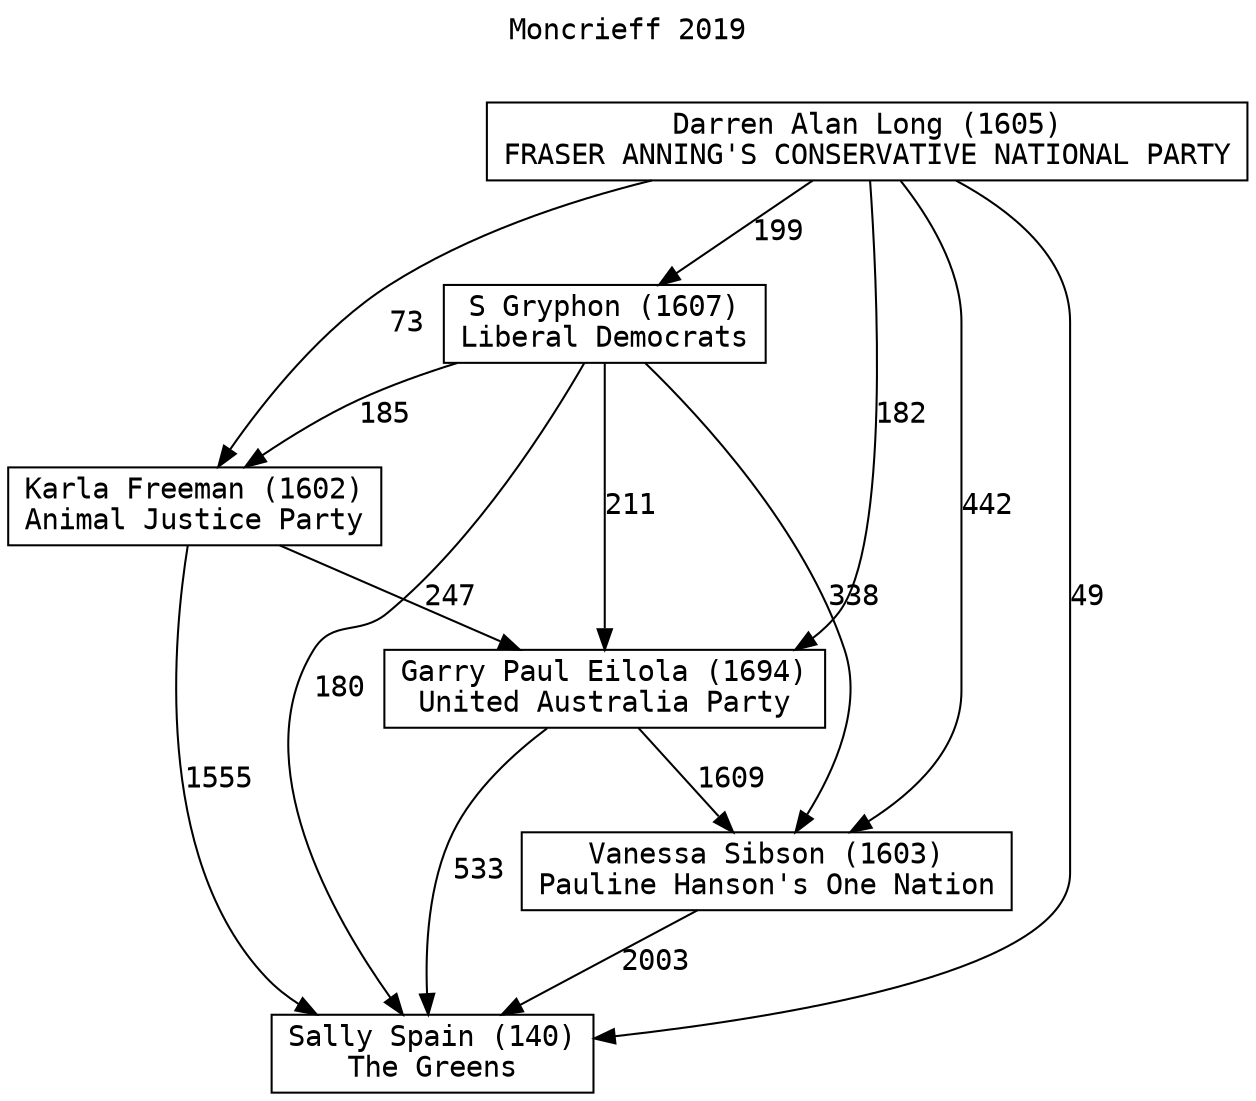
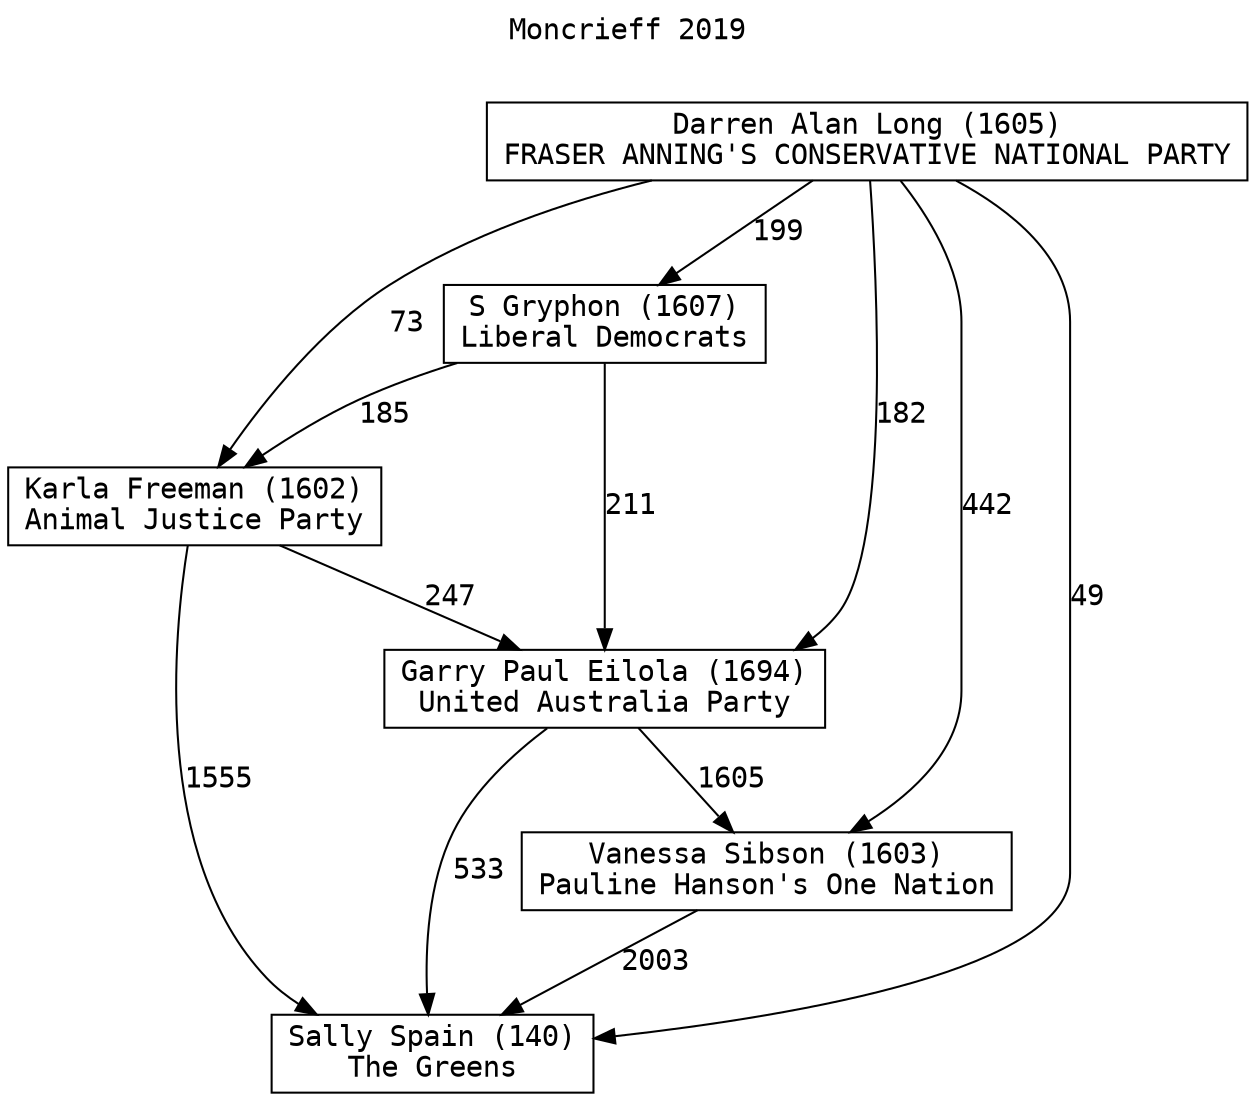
edge "S Gryphon (1607) Liberal Democrats" -> "Vanessa Sibson (1603) Pauline Hanson's One Nation": removed, label "338"
edge "S Gryphon (1607) Liberal Democrats" -> "Sally Spain (140) The Greens": removed, label "180"
edge "Garry Paul Eilola (1694) United Australia Party" -> "Vanessa Sibson (1603) Pauline Hanson's One Nation": label "1609" -> "1605"
